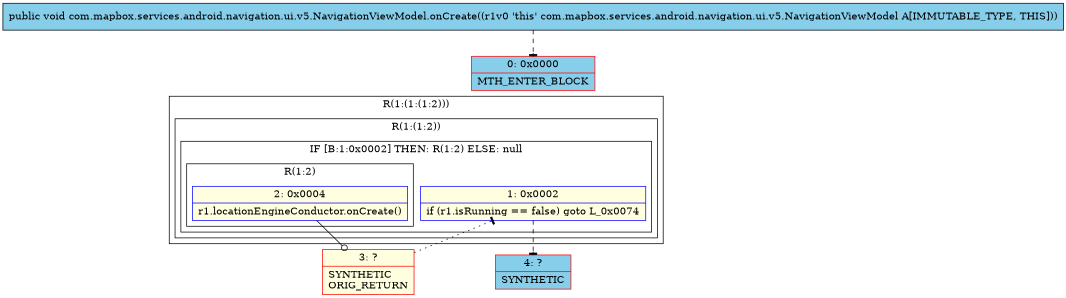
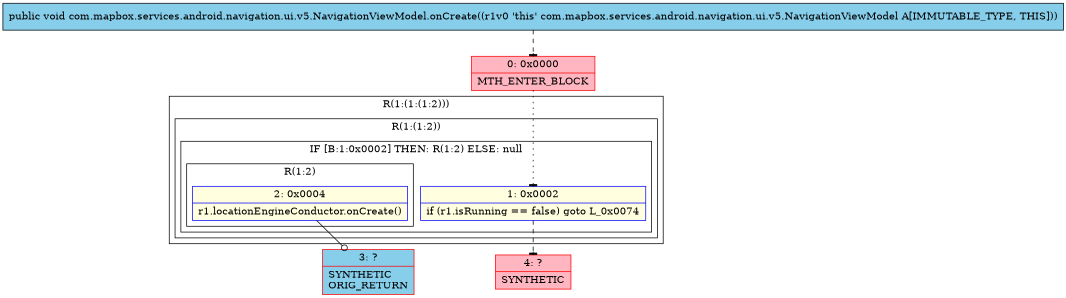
node "0: 0x0000": fillcolor skyblue -> lightpink
edge "3: ?" -> "1: 0x0002": now "0: 0x0000" -> "1: 0x0002"
node "3: ?": fillcolor lightyellow -> skyblue
node "4: ?": fillcolor skyblue -> lightpink
